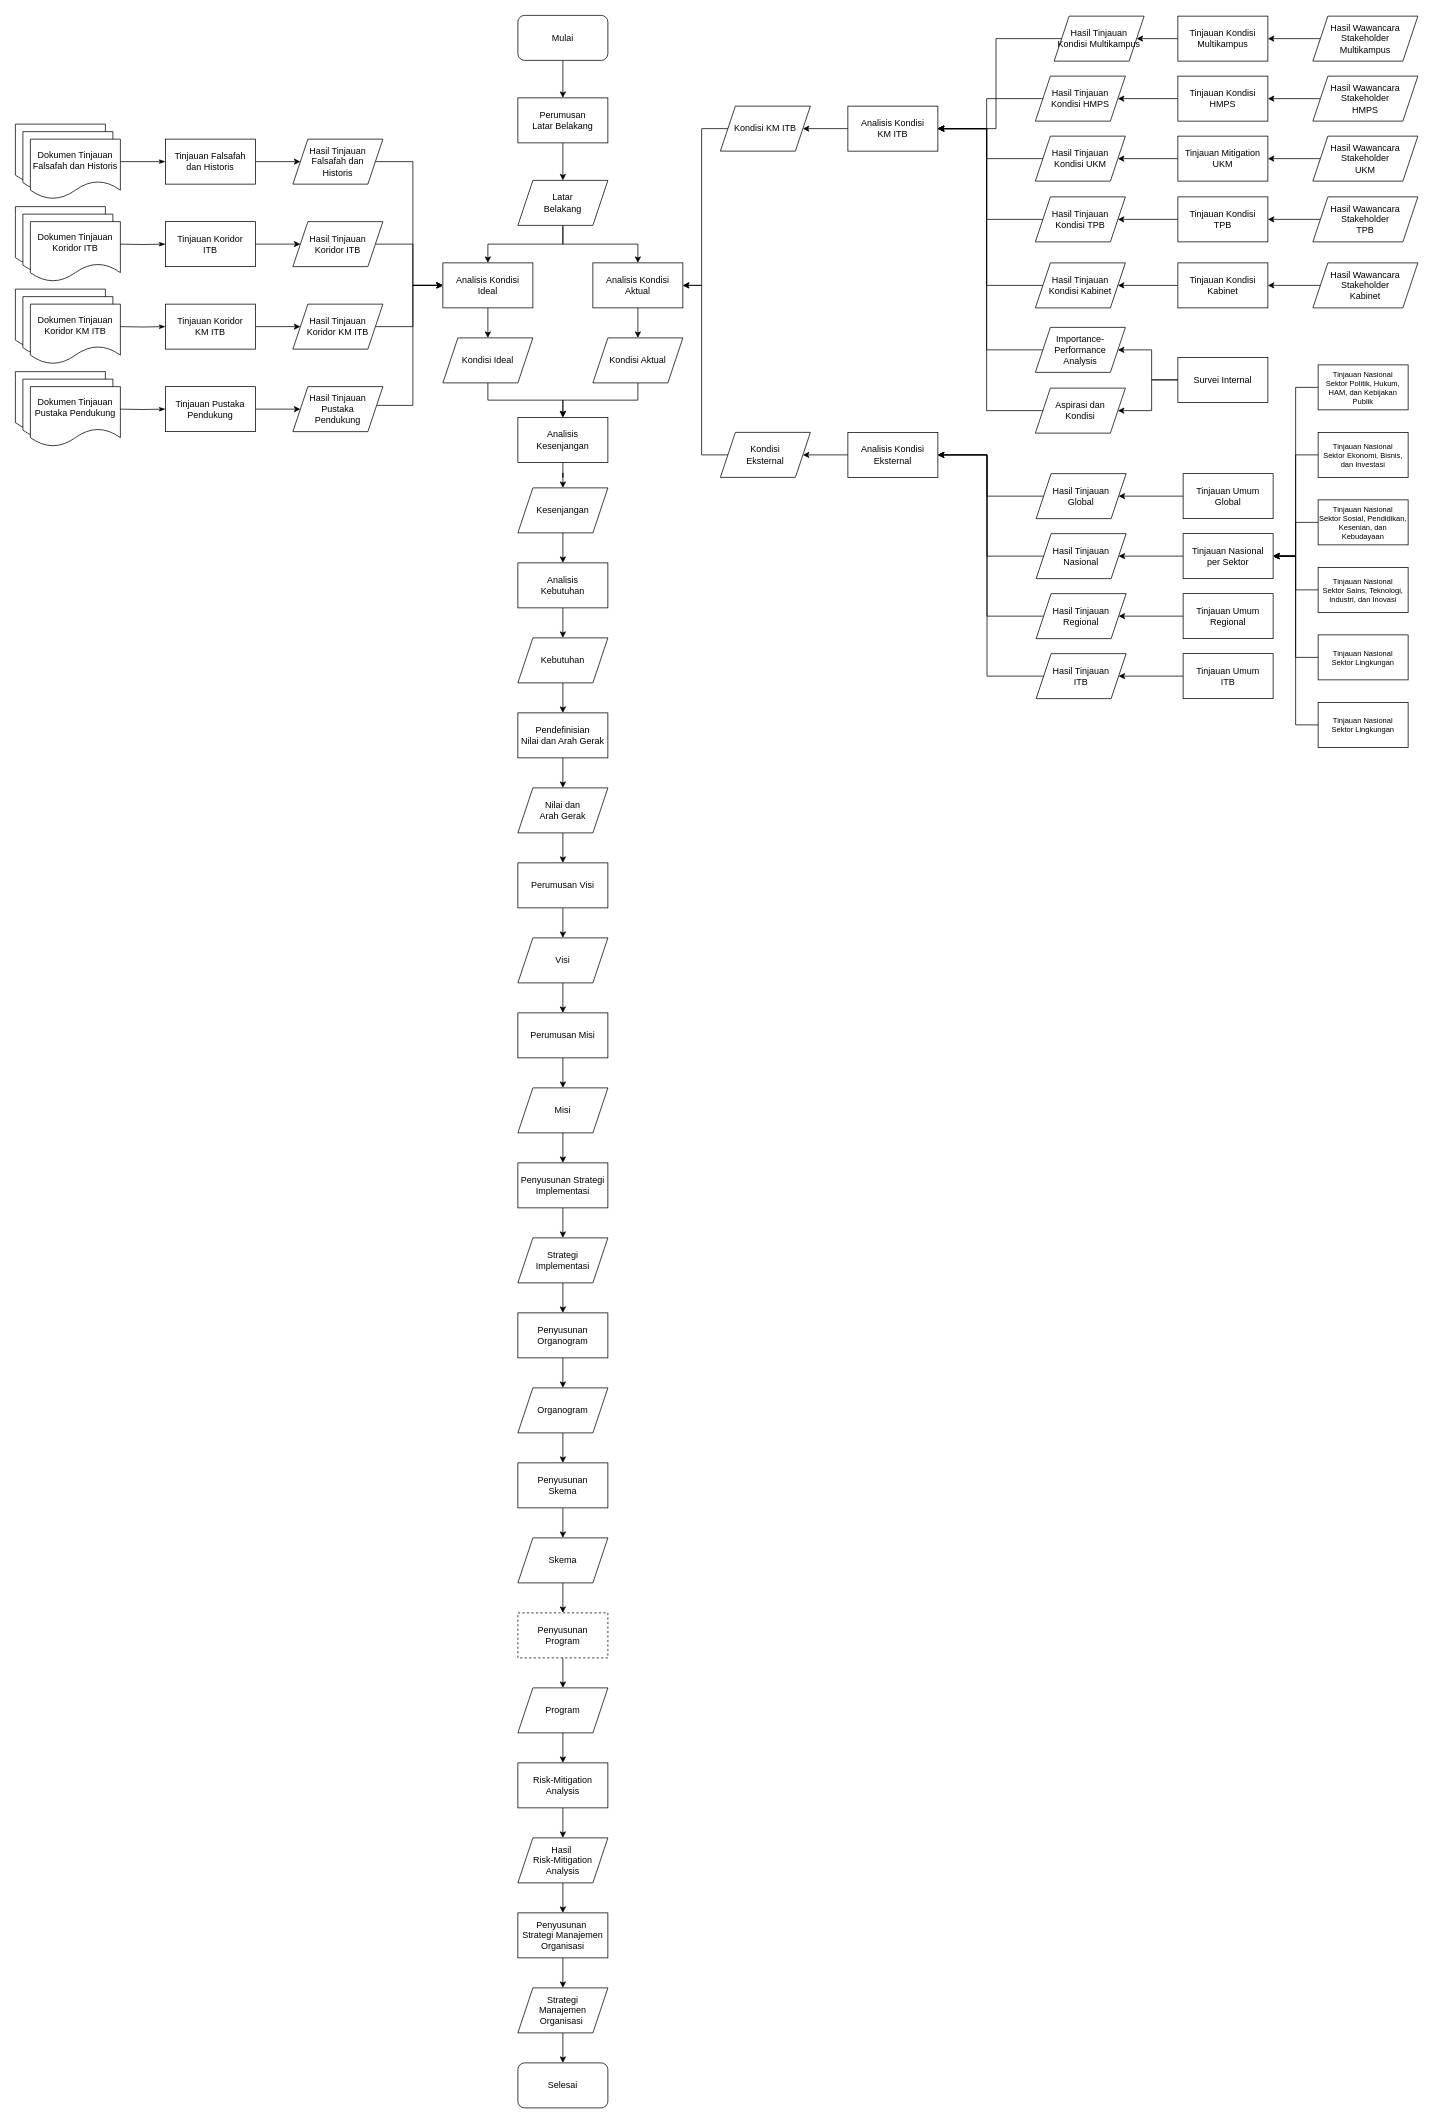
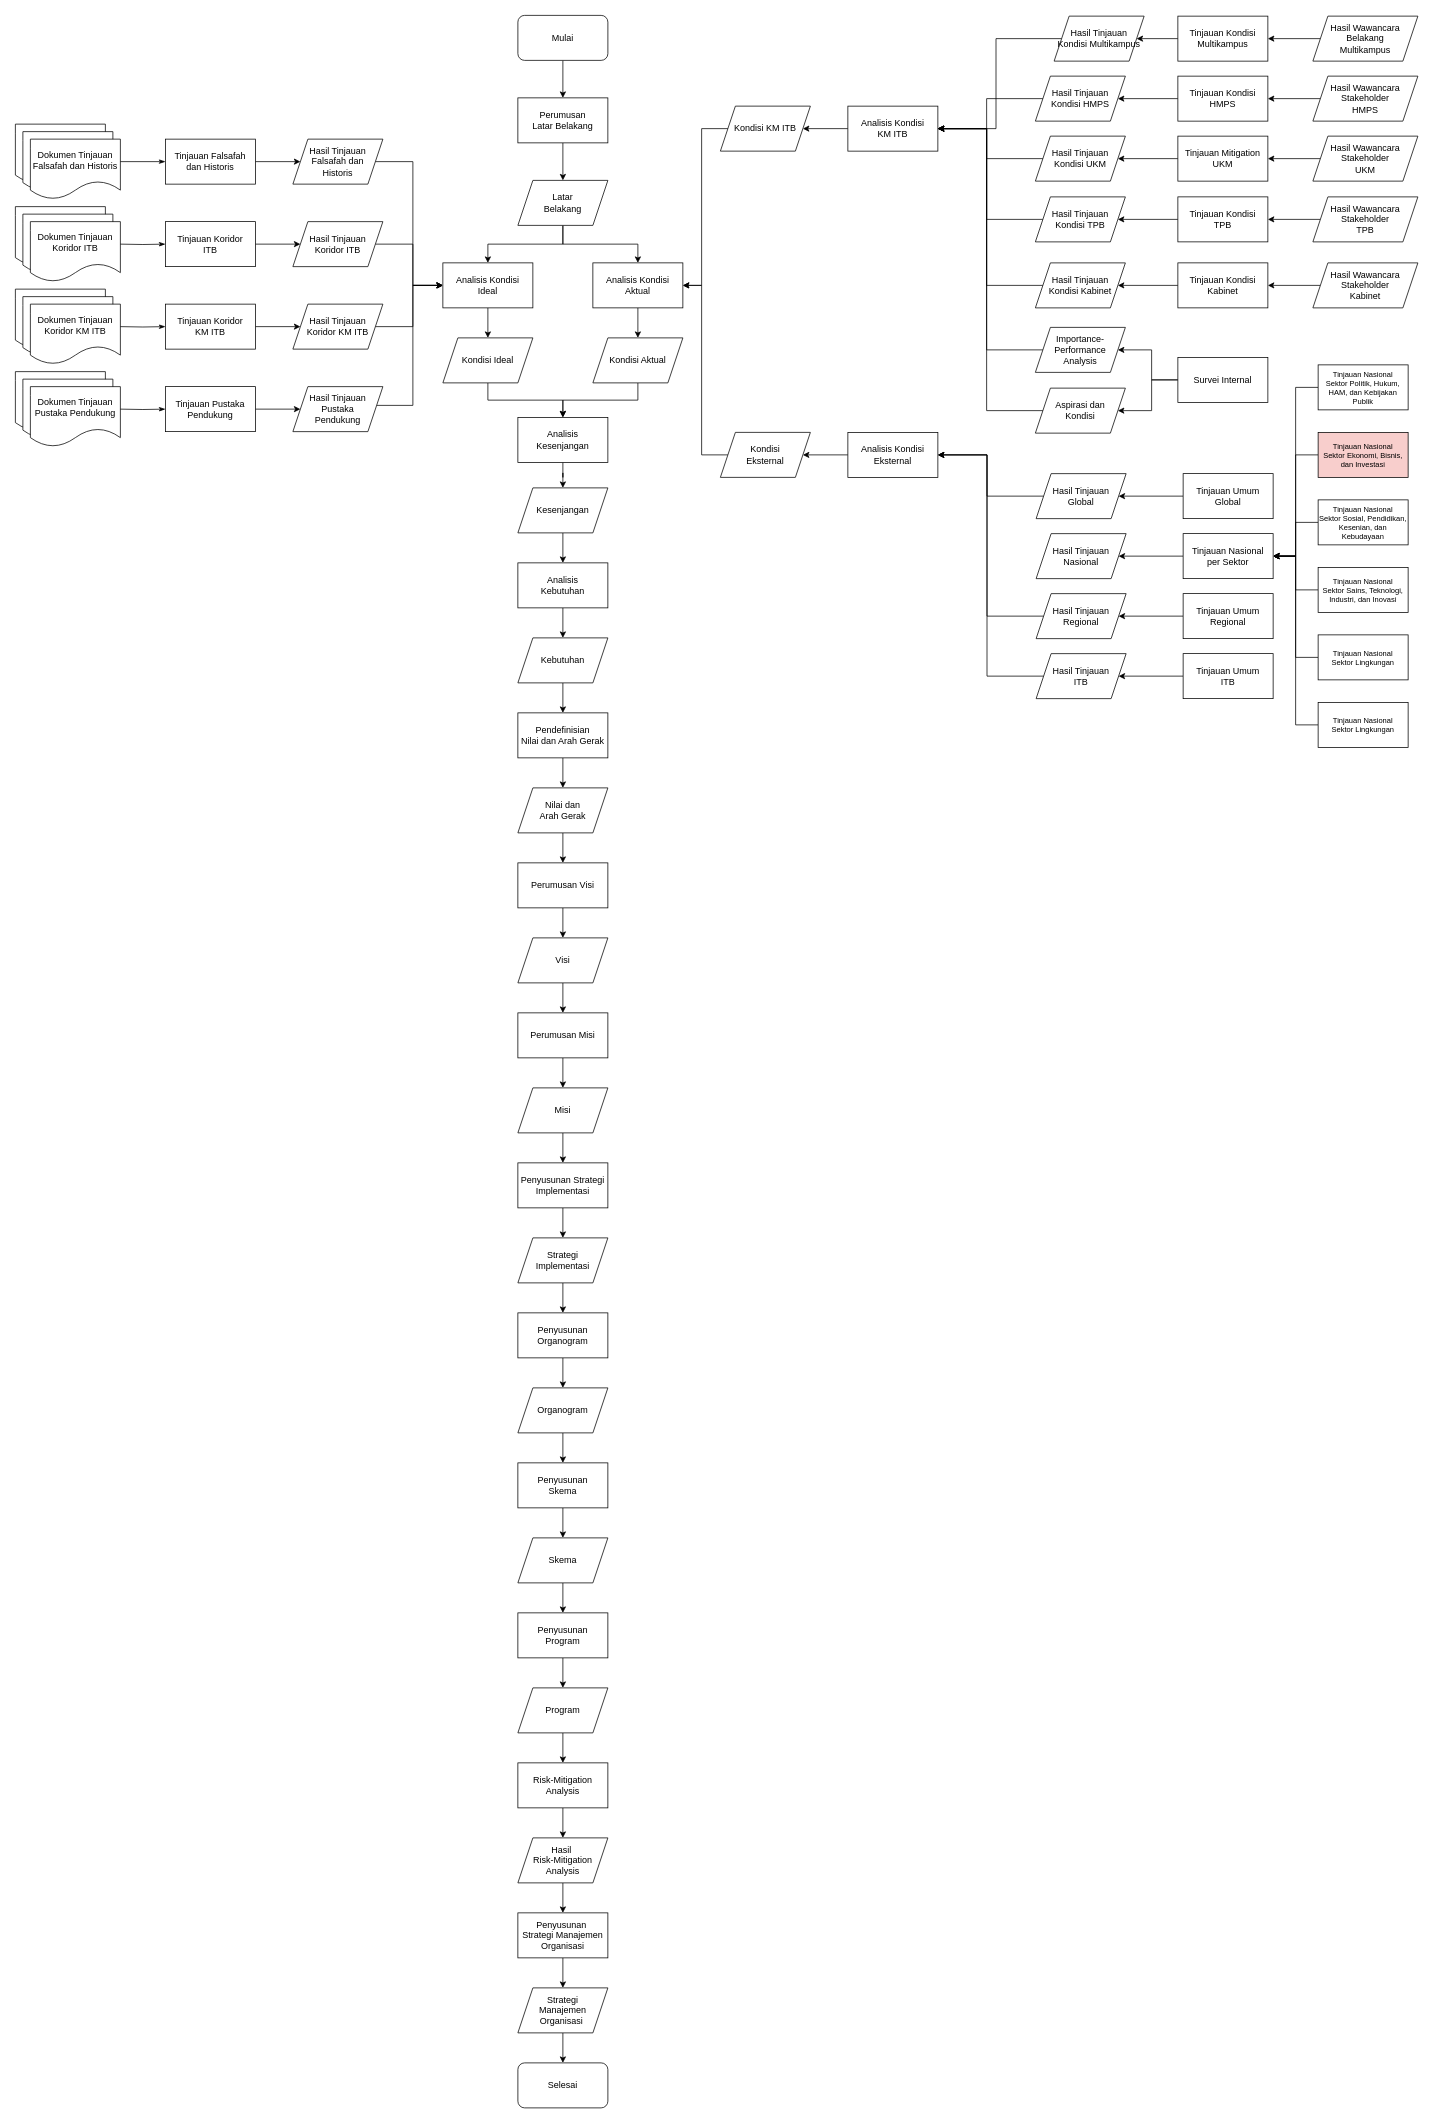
node "Hasil Wawancara Stakeholder Multikampus": label "Hasil Wawancara Stakeholder Multikampus" -> "Hasil Wawancara Belakang Multikampus"
node "Tinjauan Nasional Sektor Ekonomi, Bisnis, dan Investasi": fillcolor #ffffff -> #f8cecc
edge "Hasil Tinjauan Nasional" -> "Analisis Kondisi Eksternal": removed
node "Penyusunan Program": style dashed -> solid
